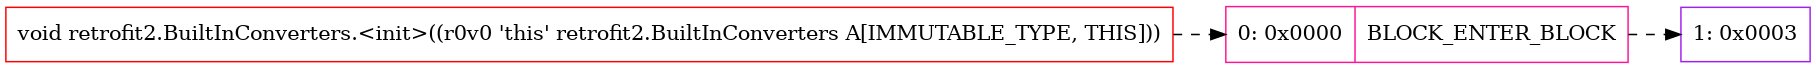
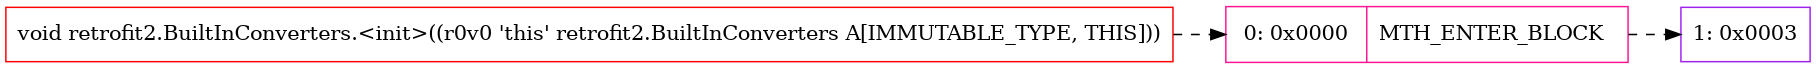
node "0: 0x0000": text "BLOCK_ENTER_BLOCK" -> "MTH_ENTER_BLOCK"
